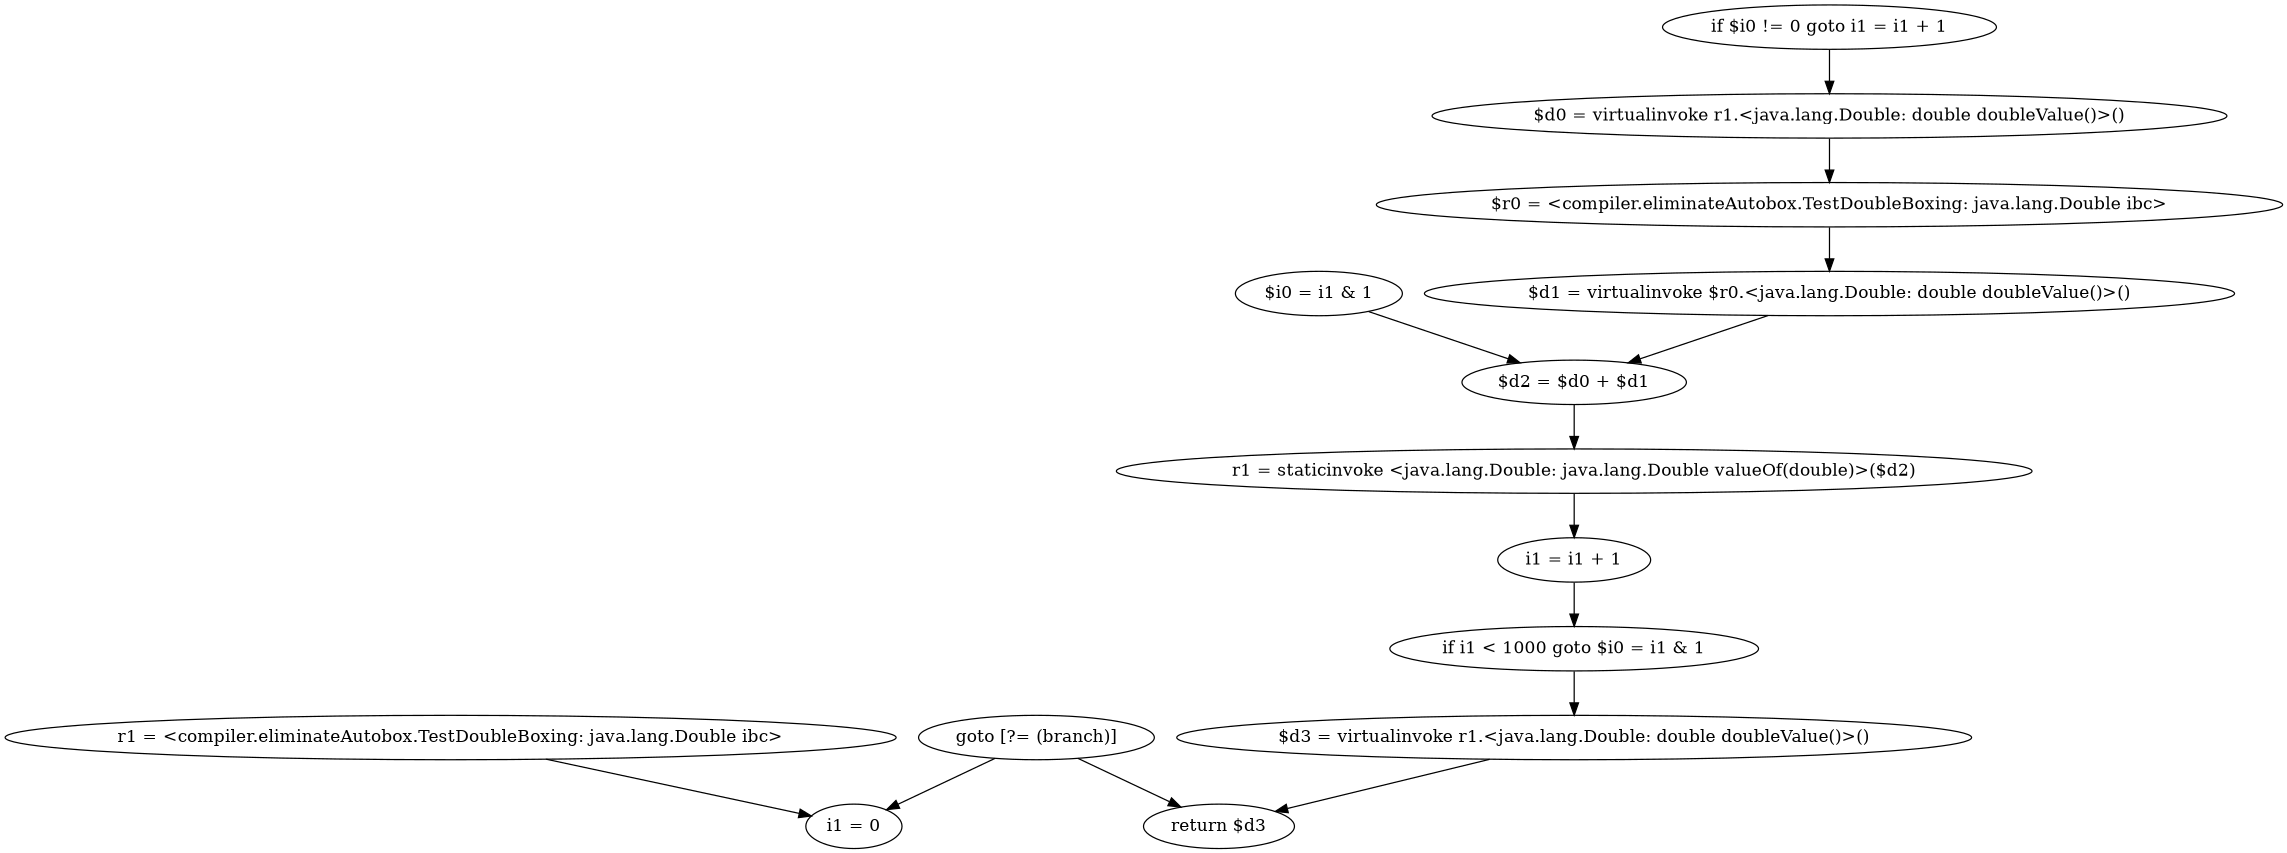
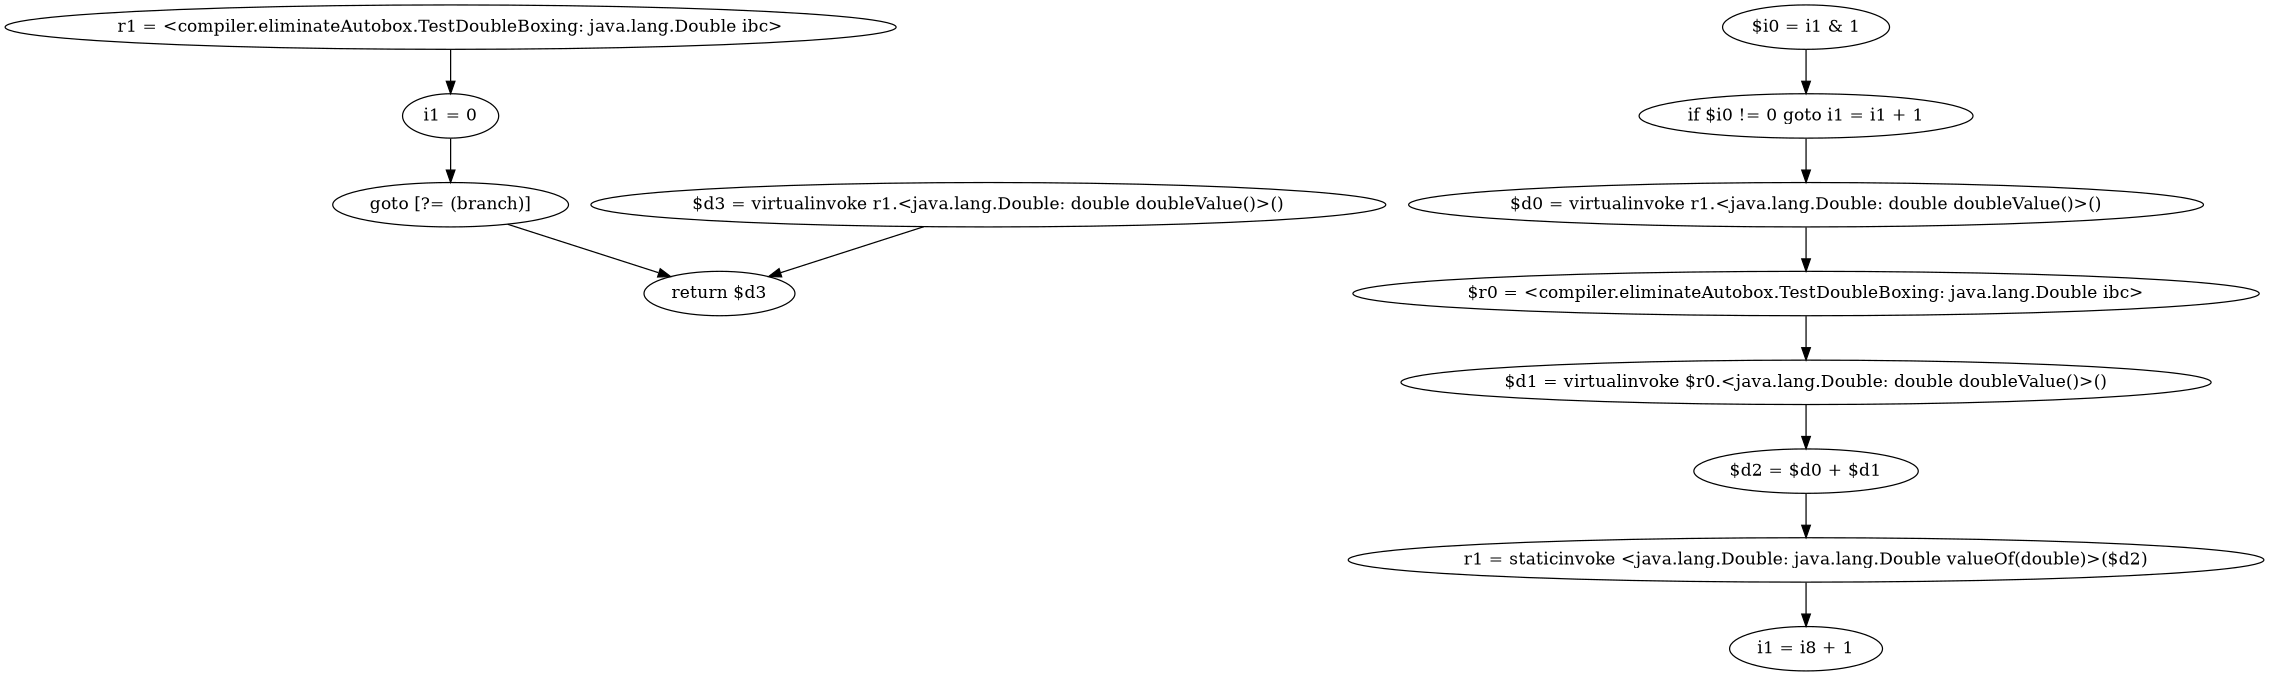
edge "$i0 = i1 & 1" -> "$d2 = $d0 + $d1": now "$i0 = i1 & 1" -> "if $i0 != 0 goto i1 = i1 + 1"
node "i1 = i1 + 1": label "i1 = i1 + 1" -> "i1 = i8 + 1"
node "if i1 < 1000 goto $i0 = i1 & 1": removed
edge "goto [?= (branch)]" -> "i1 = 0": reversed
